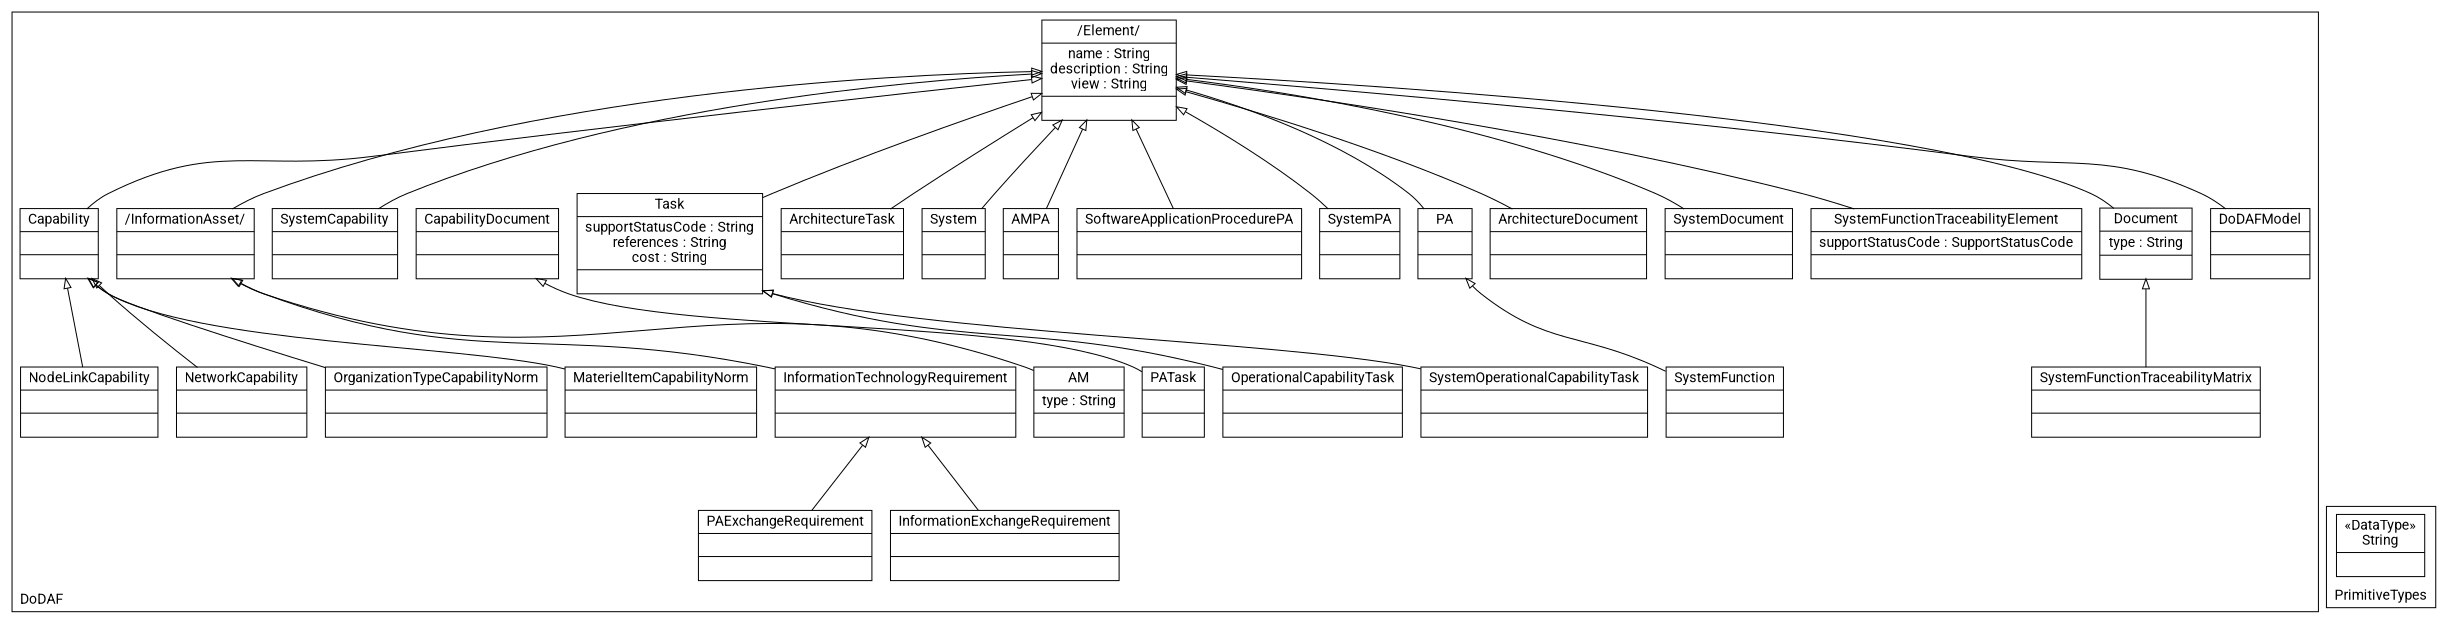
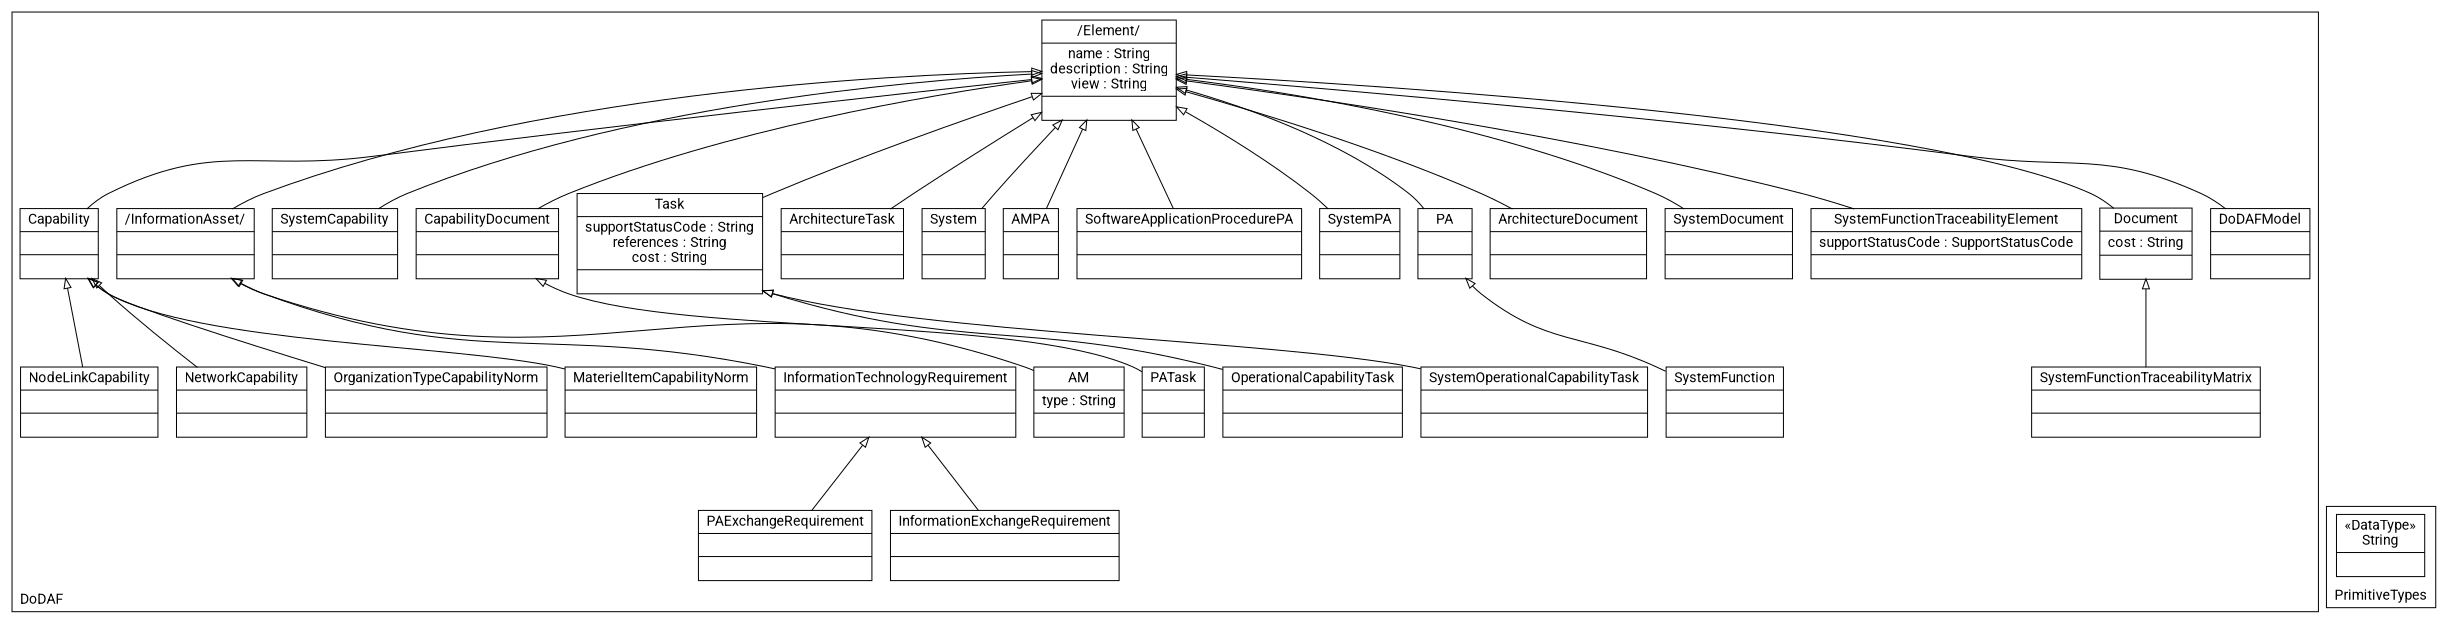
edge "CapabilityDocument" -> "/Element/": added
node "Document": text "type : String" -> "cost : String"
